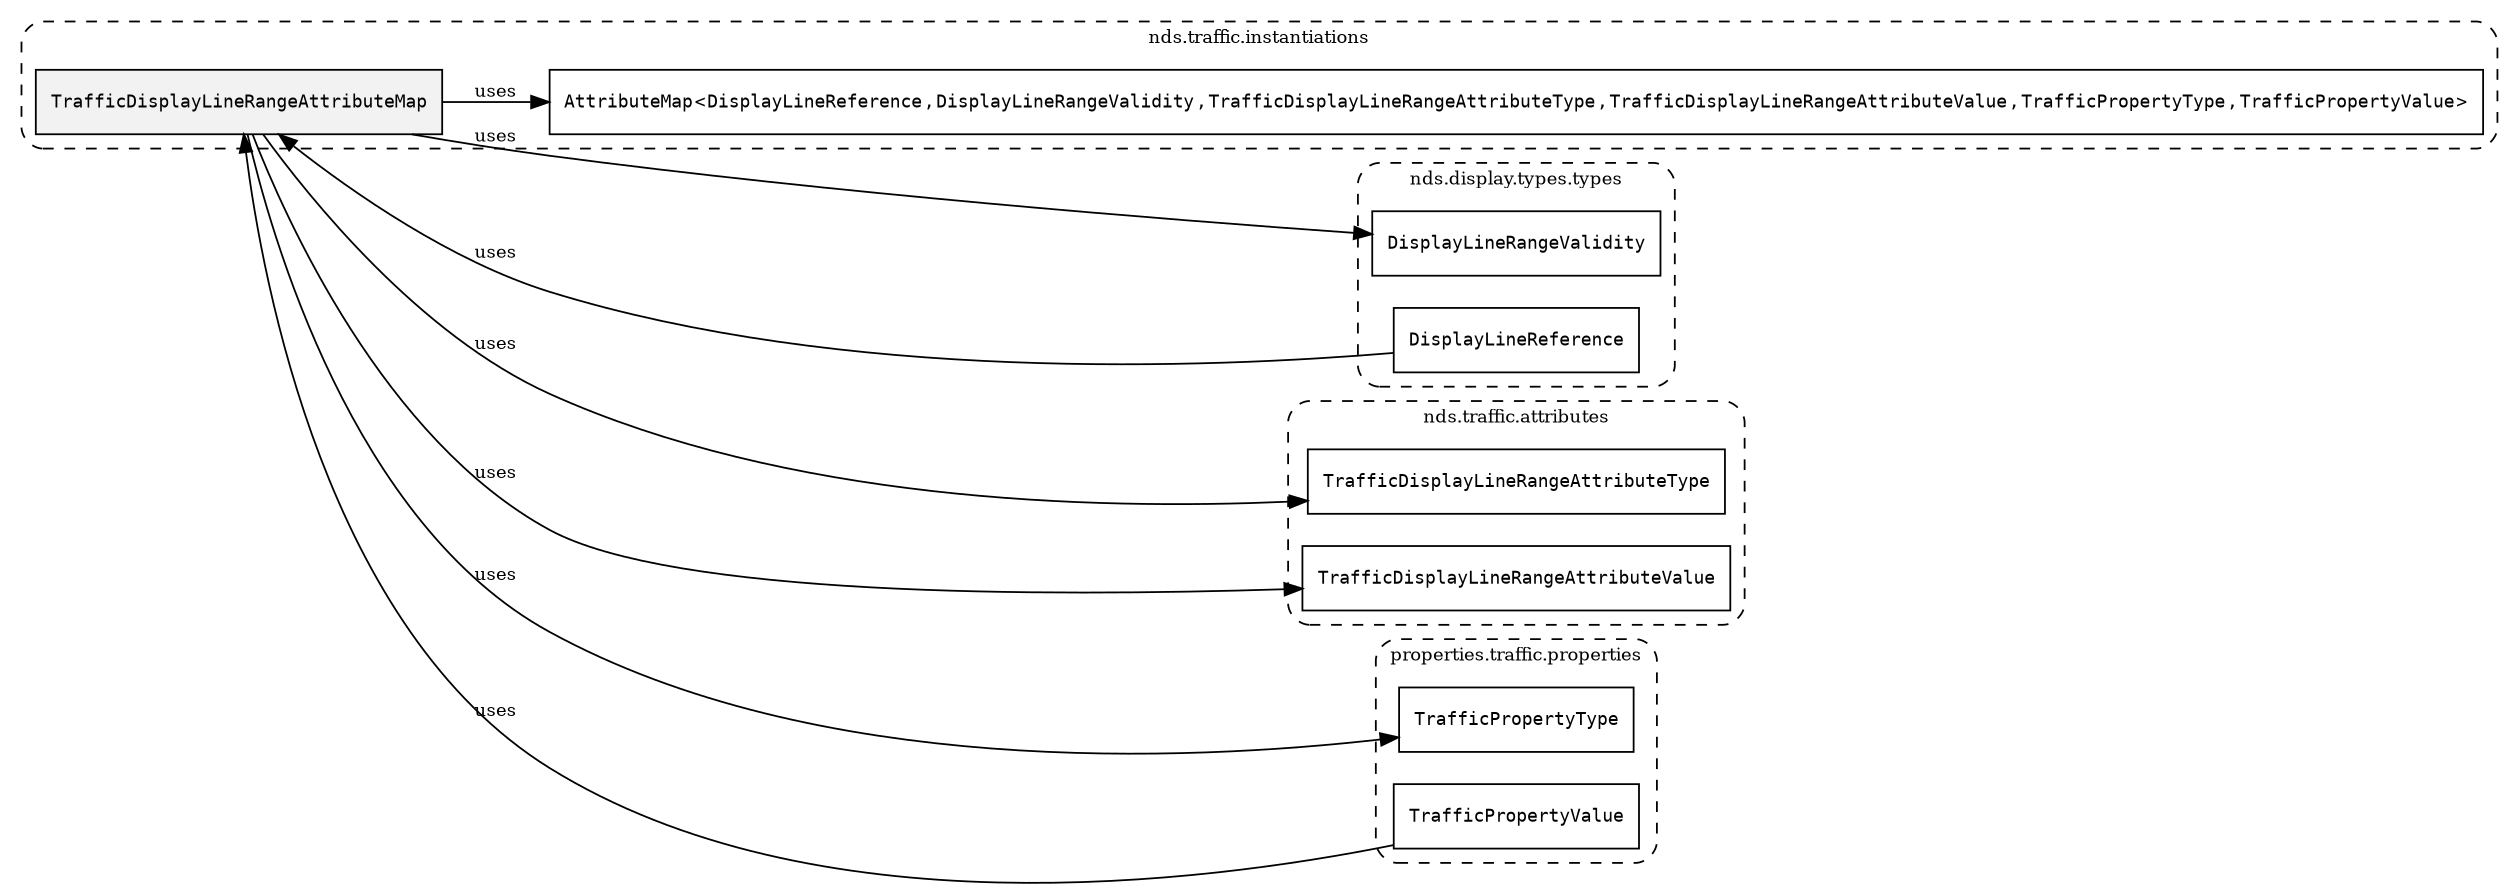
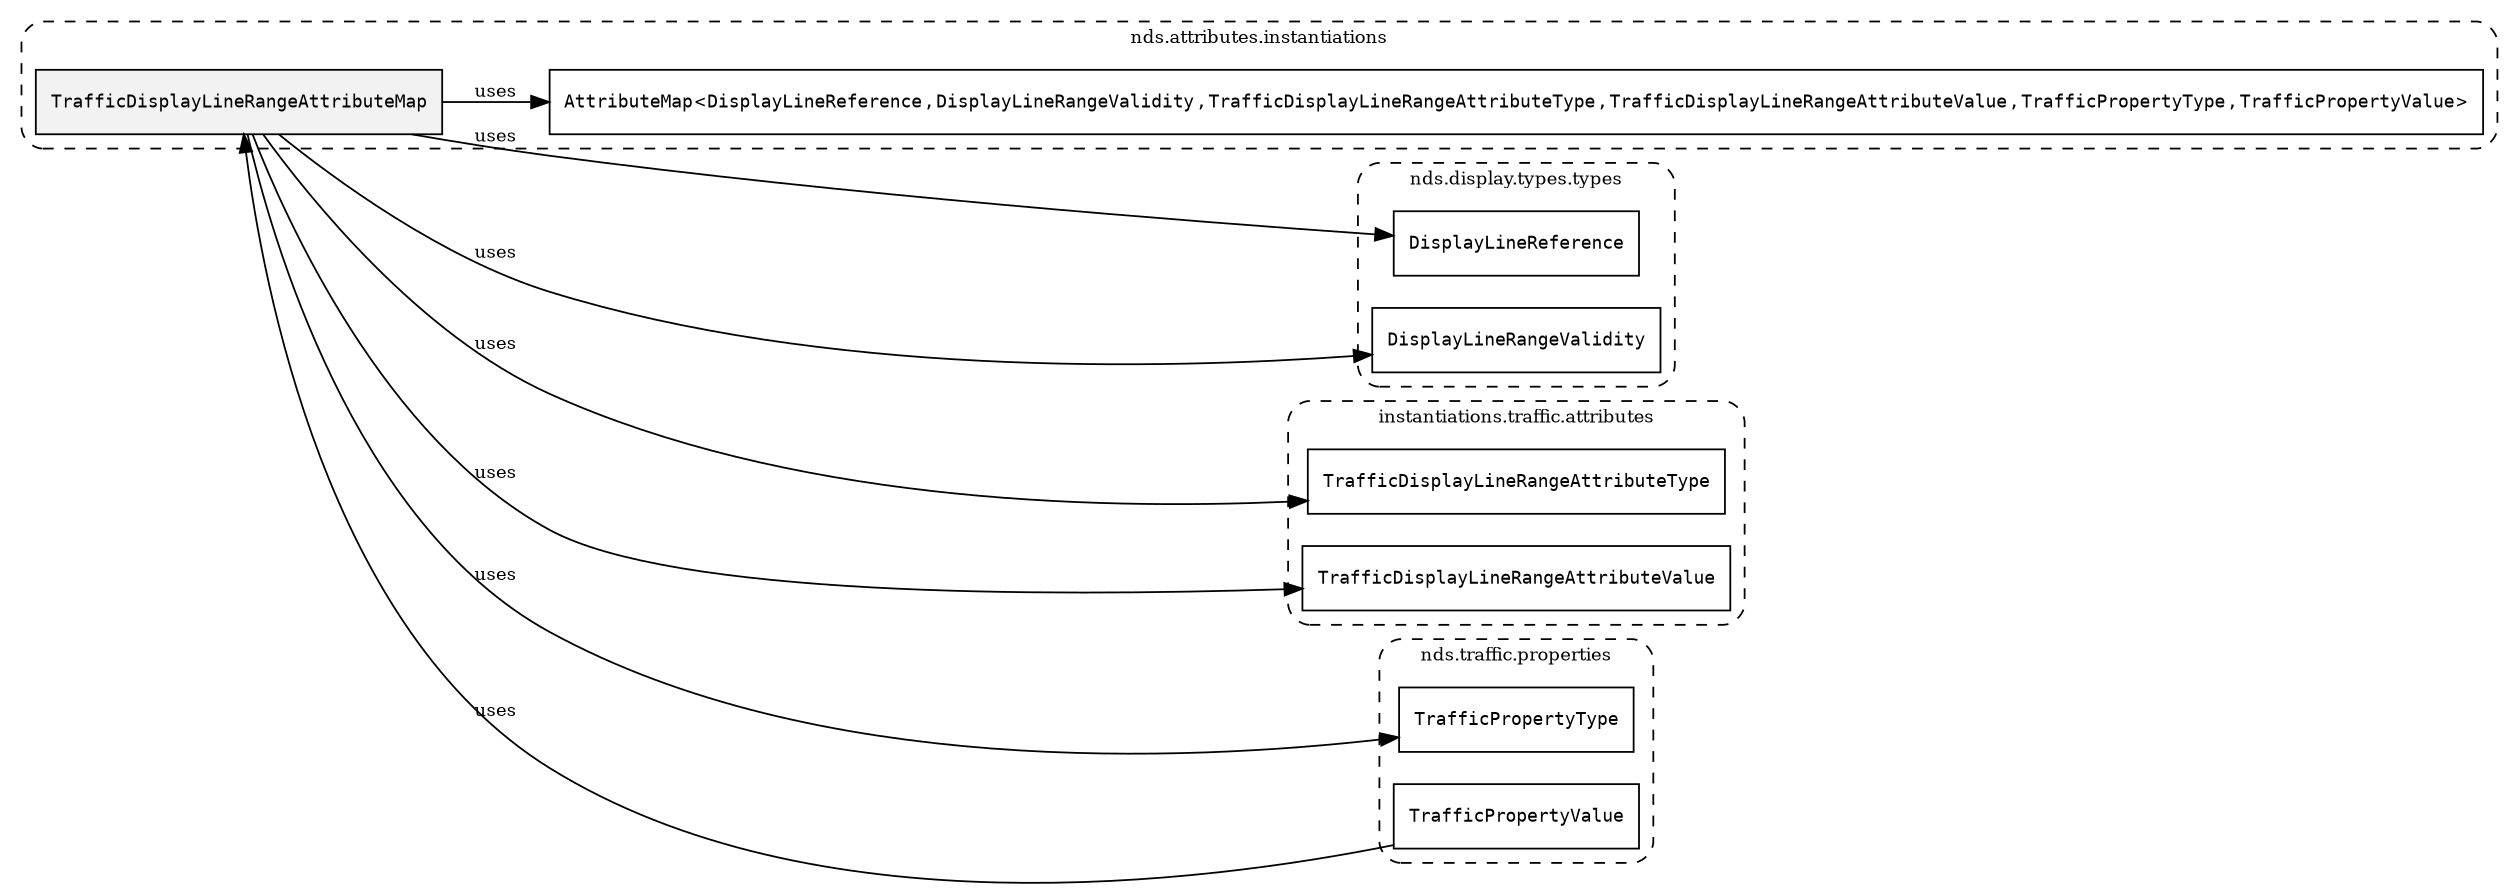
cluster "nds.traffic.instantiations": label "nds.traffic.instantiations" -> "nds.attributes.instantiations"
edge "DisplayLineReference" -> "TrafficDisplayLineRangeAttributeMap": reversed
cluster "nds.traffic.attributes": label "nds.traffic.attributes" -> "instantiations.traffic.attributes"
cluster "properties.traffic.properties": label "properties.traffic.properties" -> "nds.traffic.properties"
